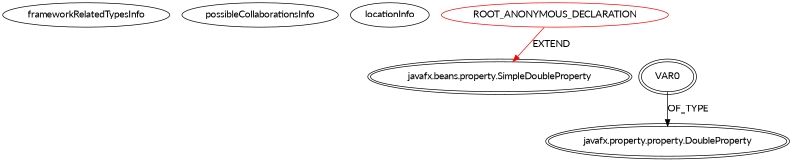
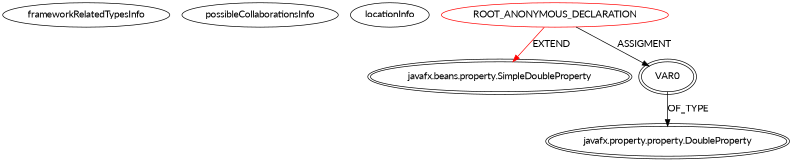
edge "ROOT_ANONYMOUS_DECLARATION" -> "VAR0": added, label "ASSIGMENT"
